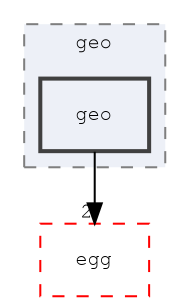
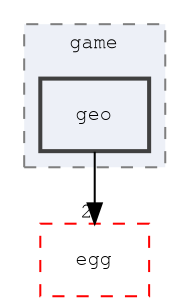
cluster "geo": label "geo" -> "game"
